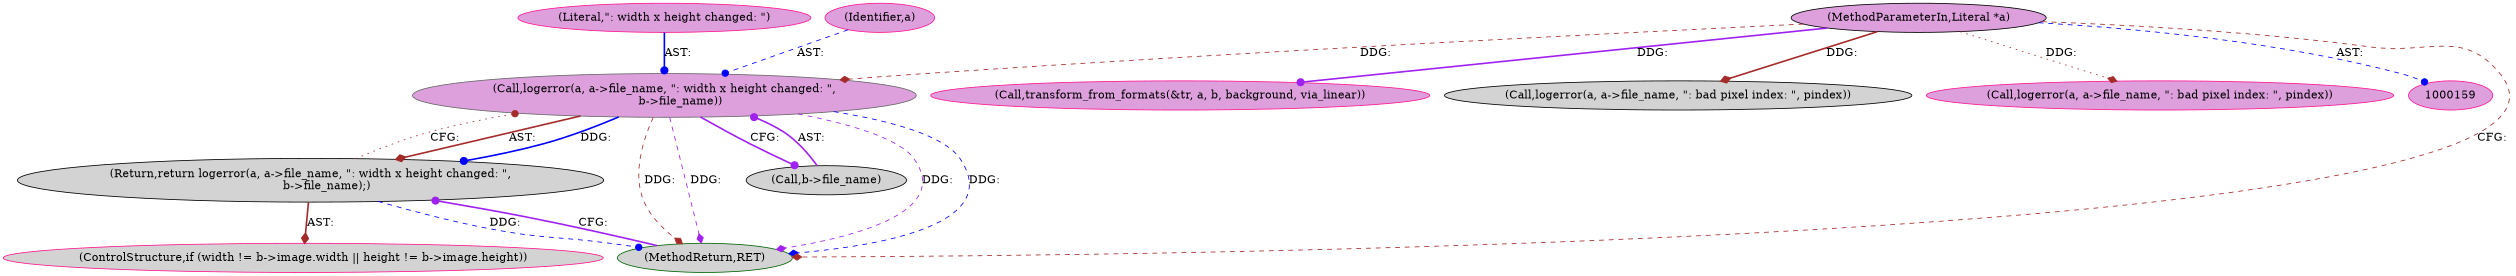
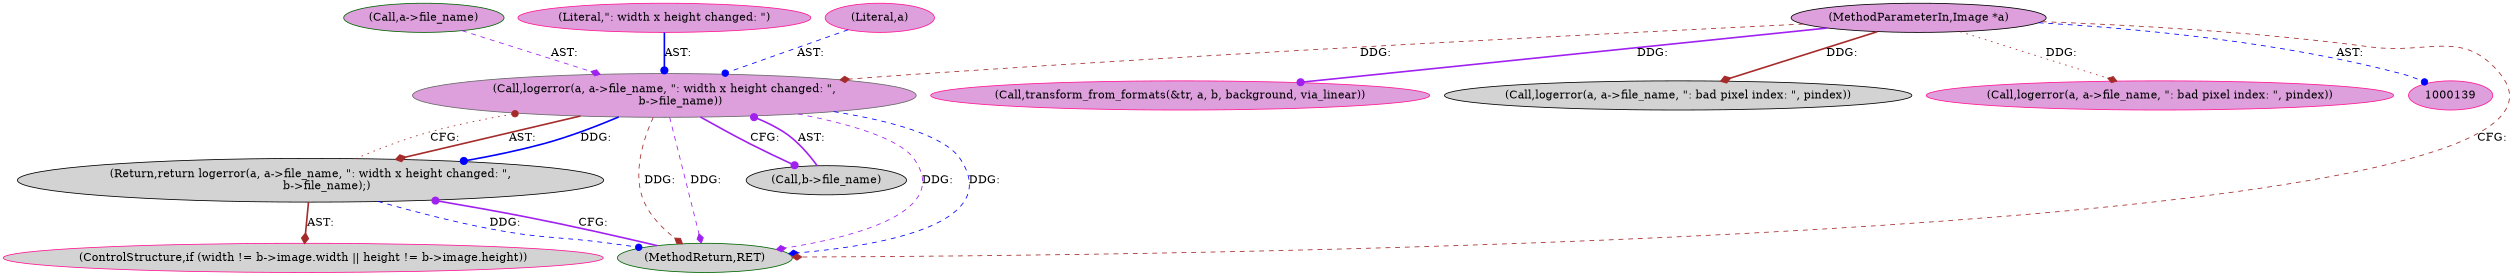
node "(Call,a->file_name)": added
node "(Identifier,a)": label "(Identifier,a)" -> "(Literal,a)"
node "(MethodParameterIn,Literal *a)": label "(MethodParameterIn,Literal *a)" -> "(MethodParameterIn,Image *a)"
node "1000159": label "1000159" -> "1000139"
